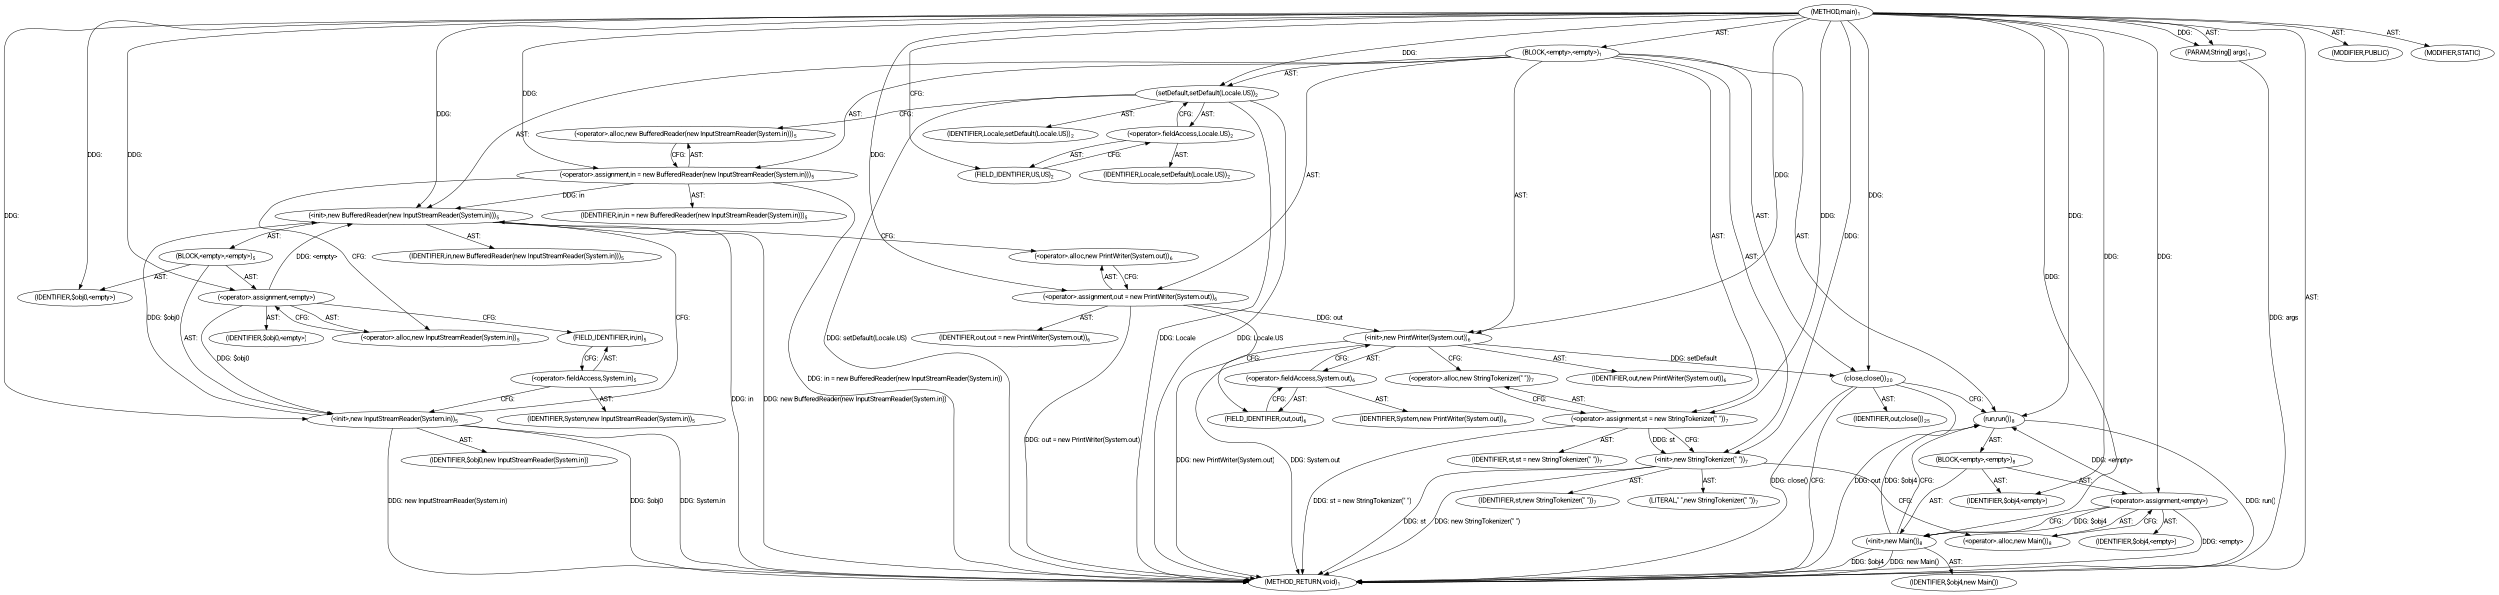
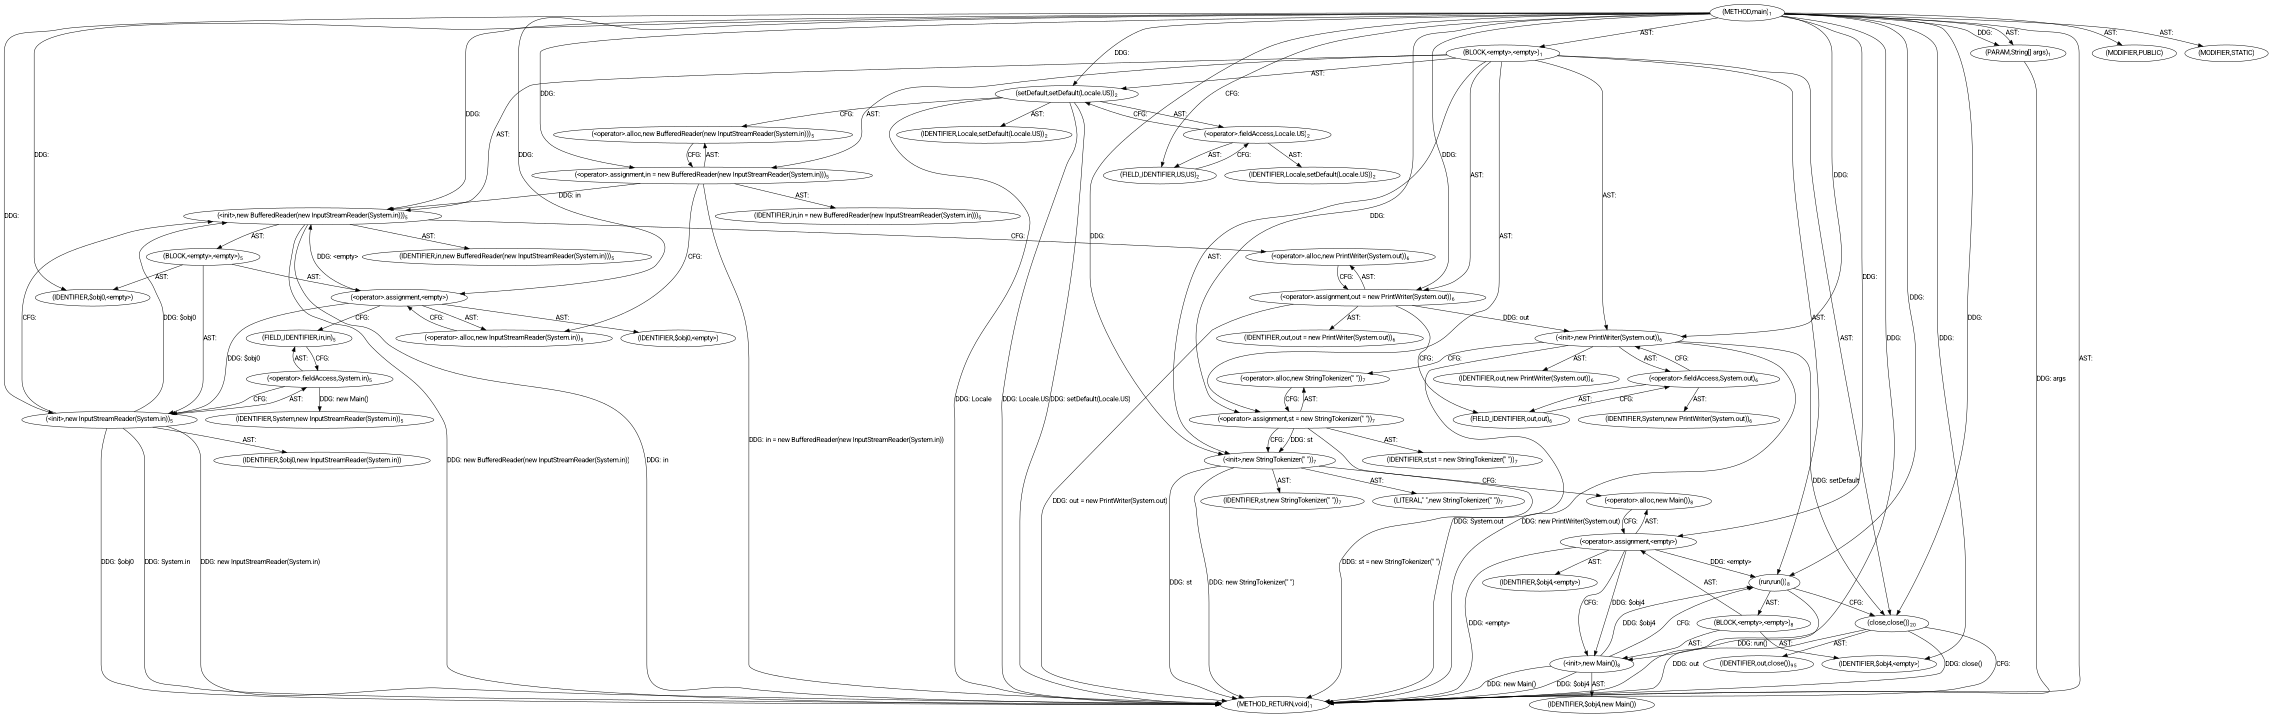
edge "(close,close())" -> "(run,run())": reversed
edge "(<operator>.fieldAccess,System.in)" -> "(IDENTIFIER,System,new InputStreamReader(System.in))": label "AST: " -> "DDG: new Main()"
edge "(<init>,new InputStreamReader(System.in))" -> "(<operator>.fieldAccess,System.in)": added, label "AST:"
node "(IDENTIFIER,out,close())": text "25" -> "95"
